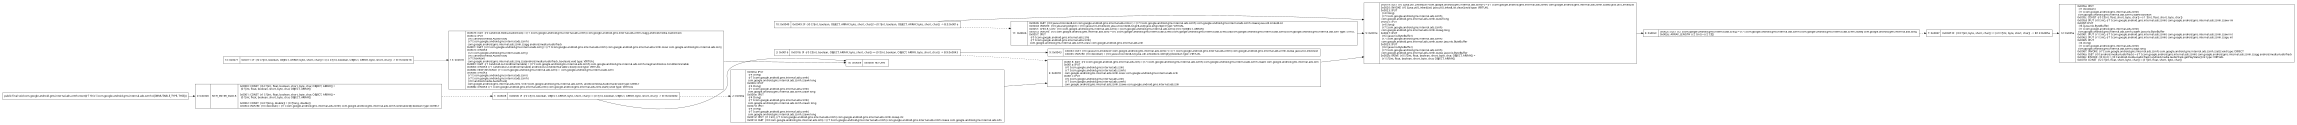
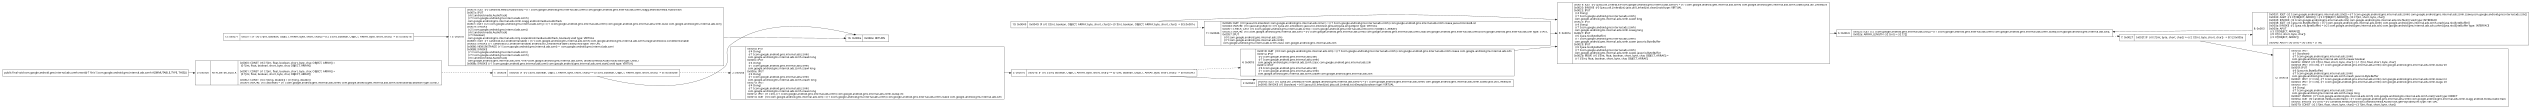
node "8: 0x0031": added
edge "2: 0x000a" -> "4: 0x0018": now "2: 0x000a" -> "3: 0x0016"
